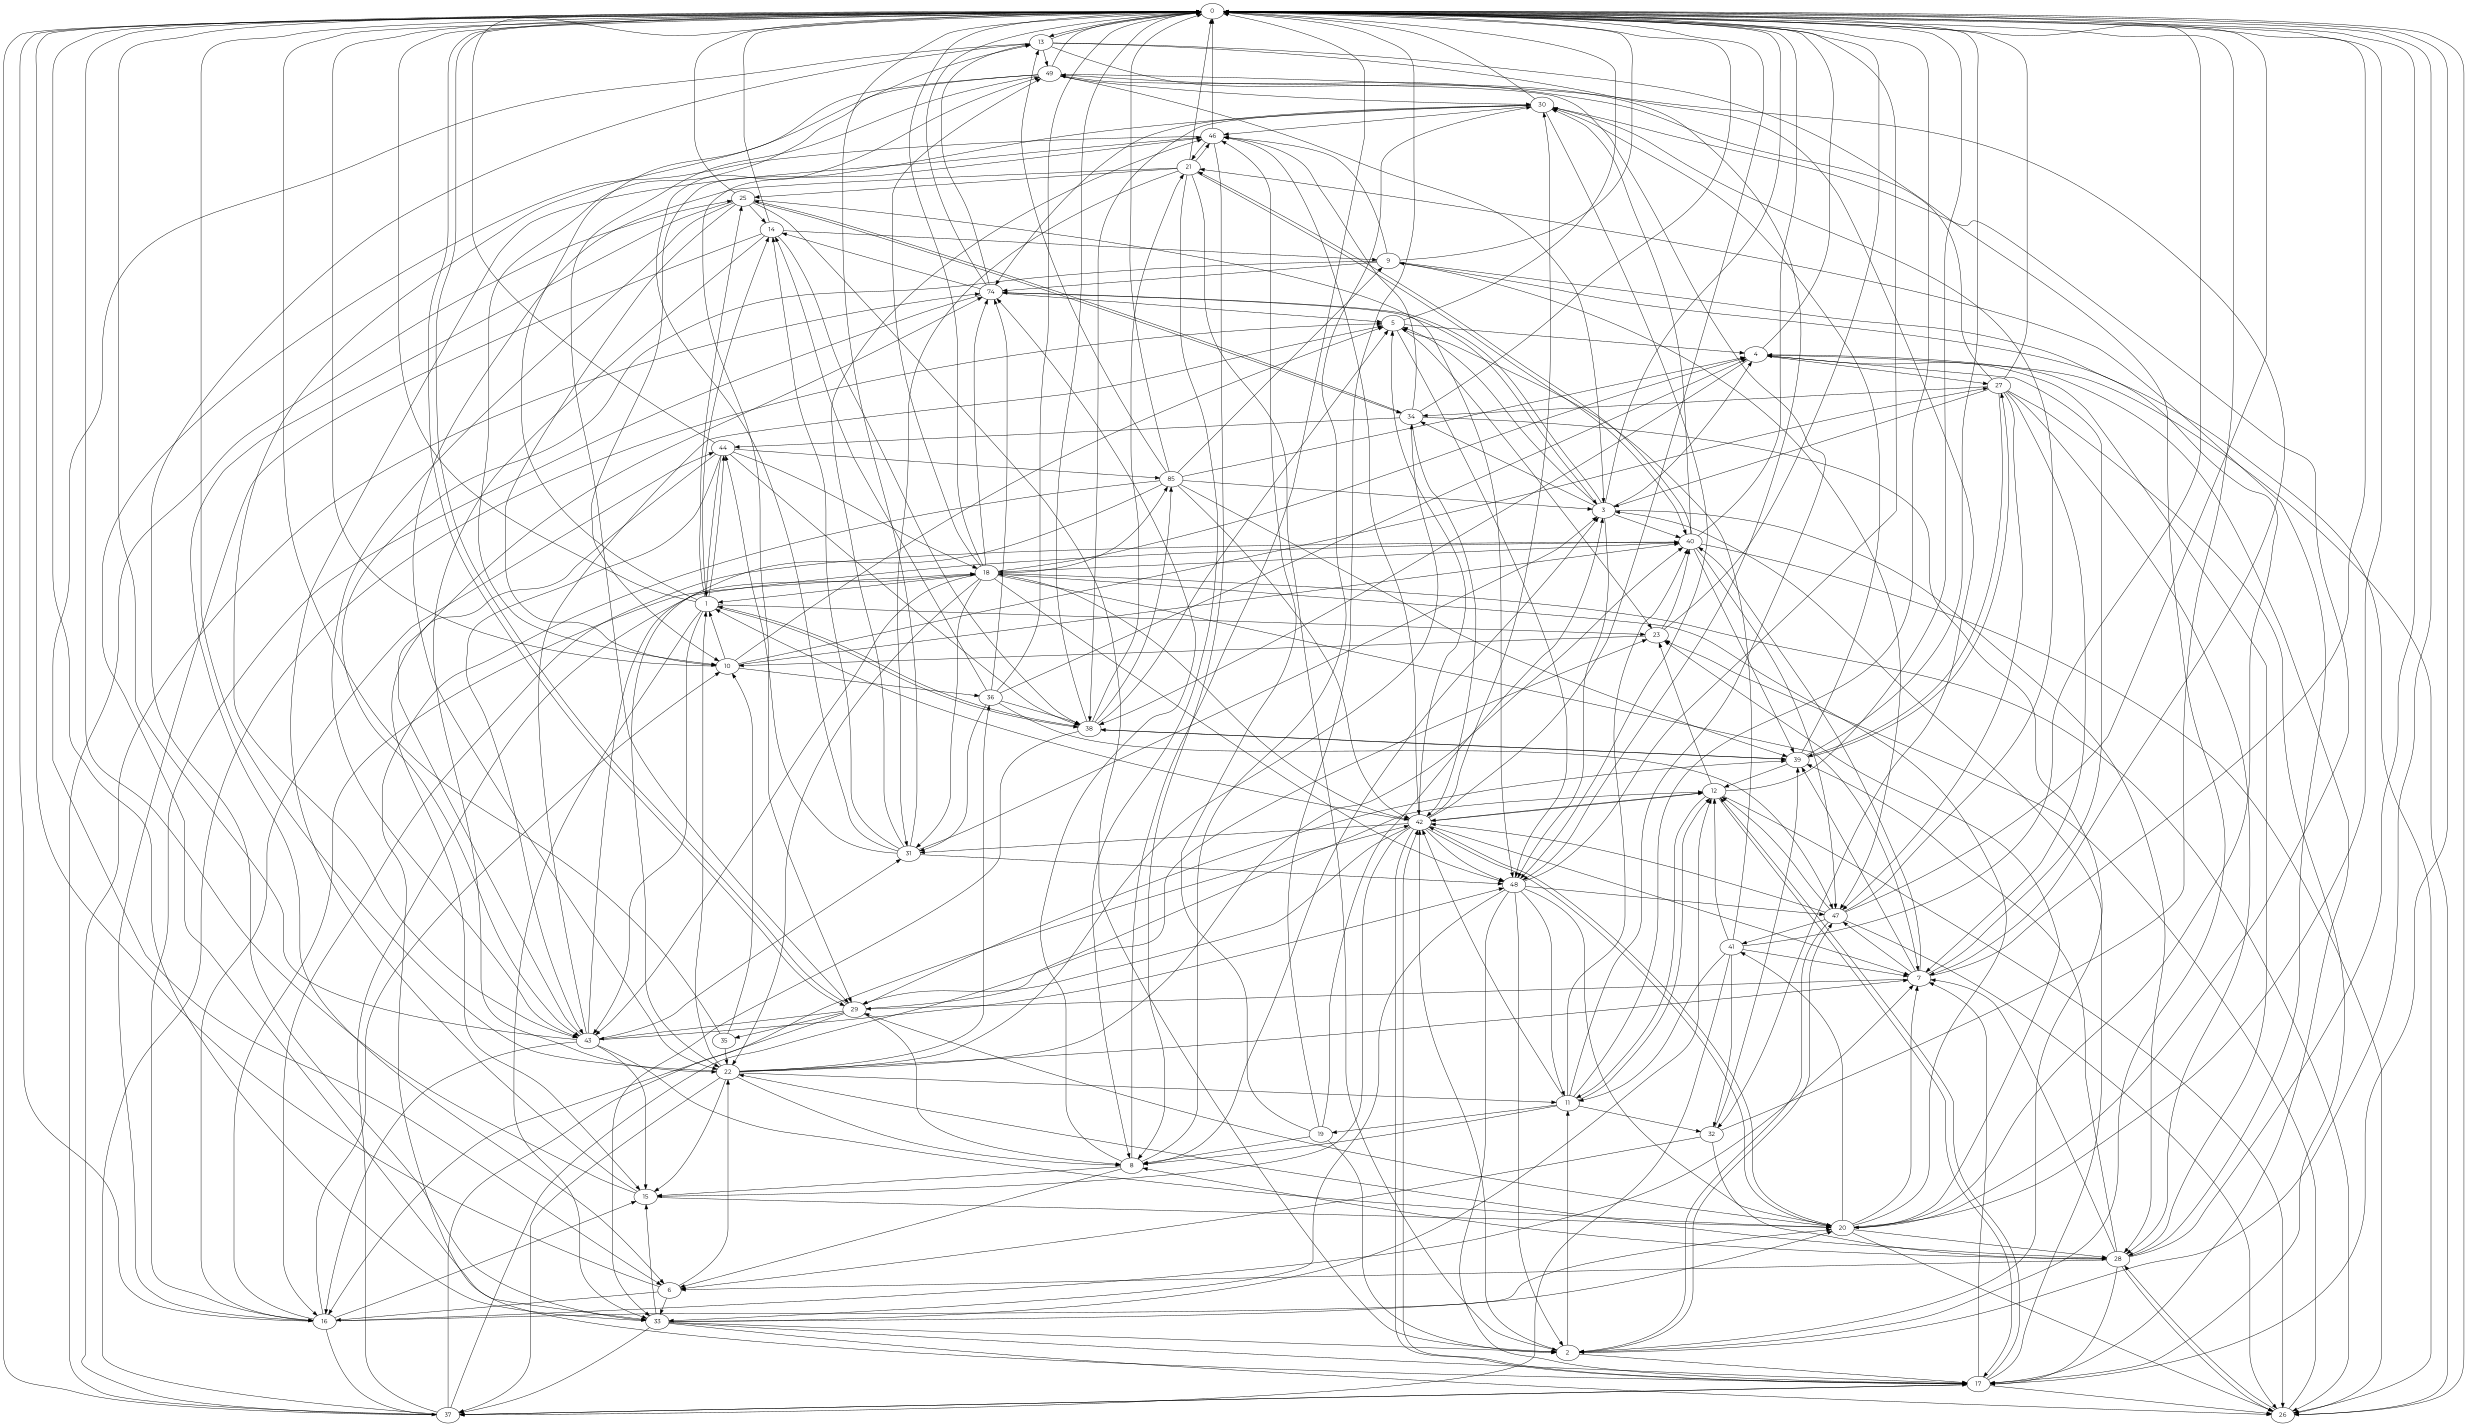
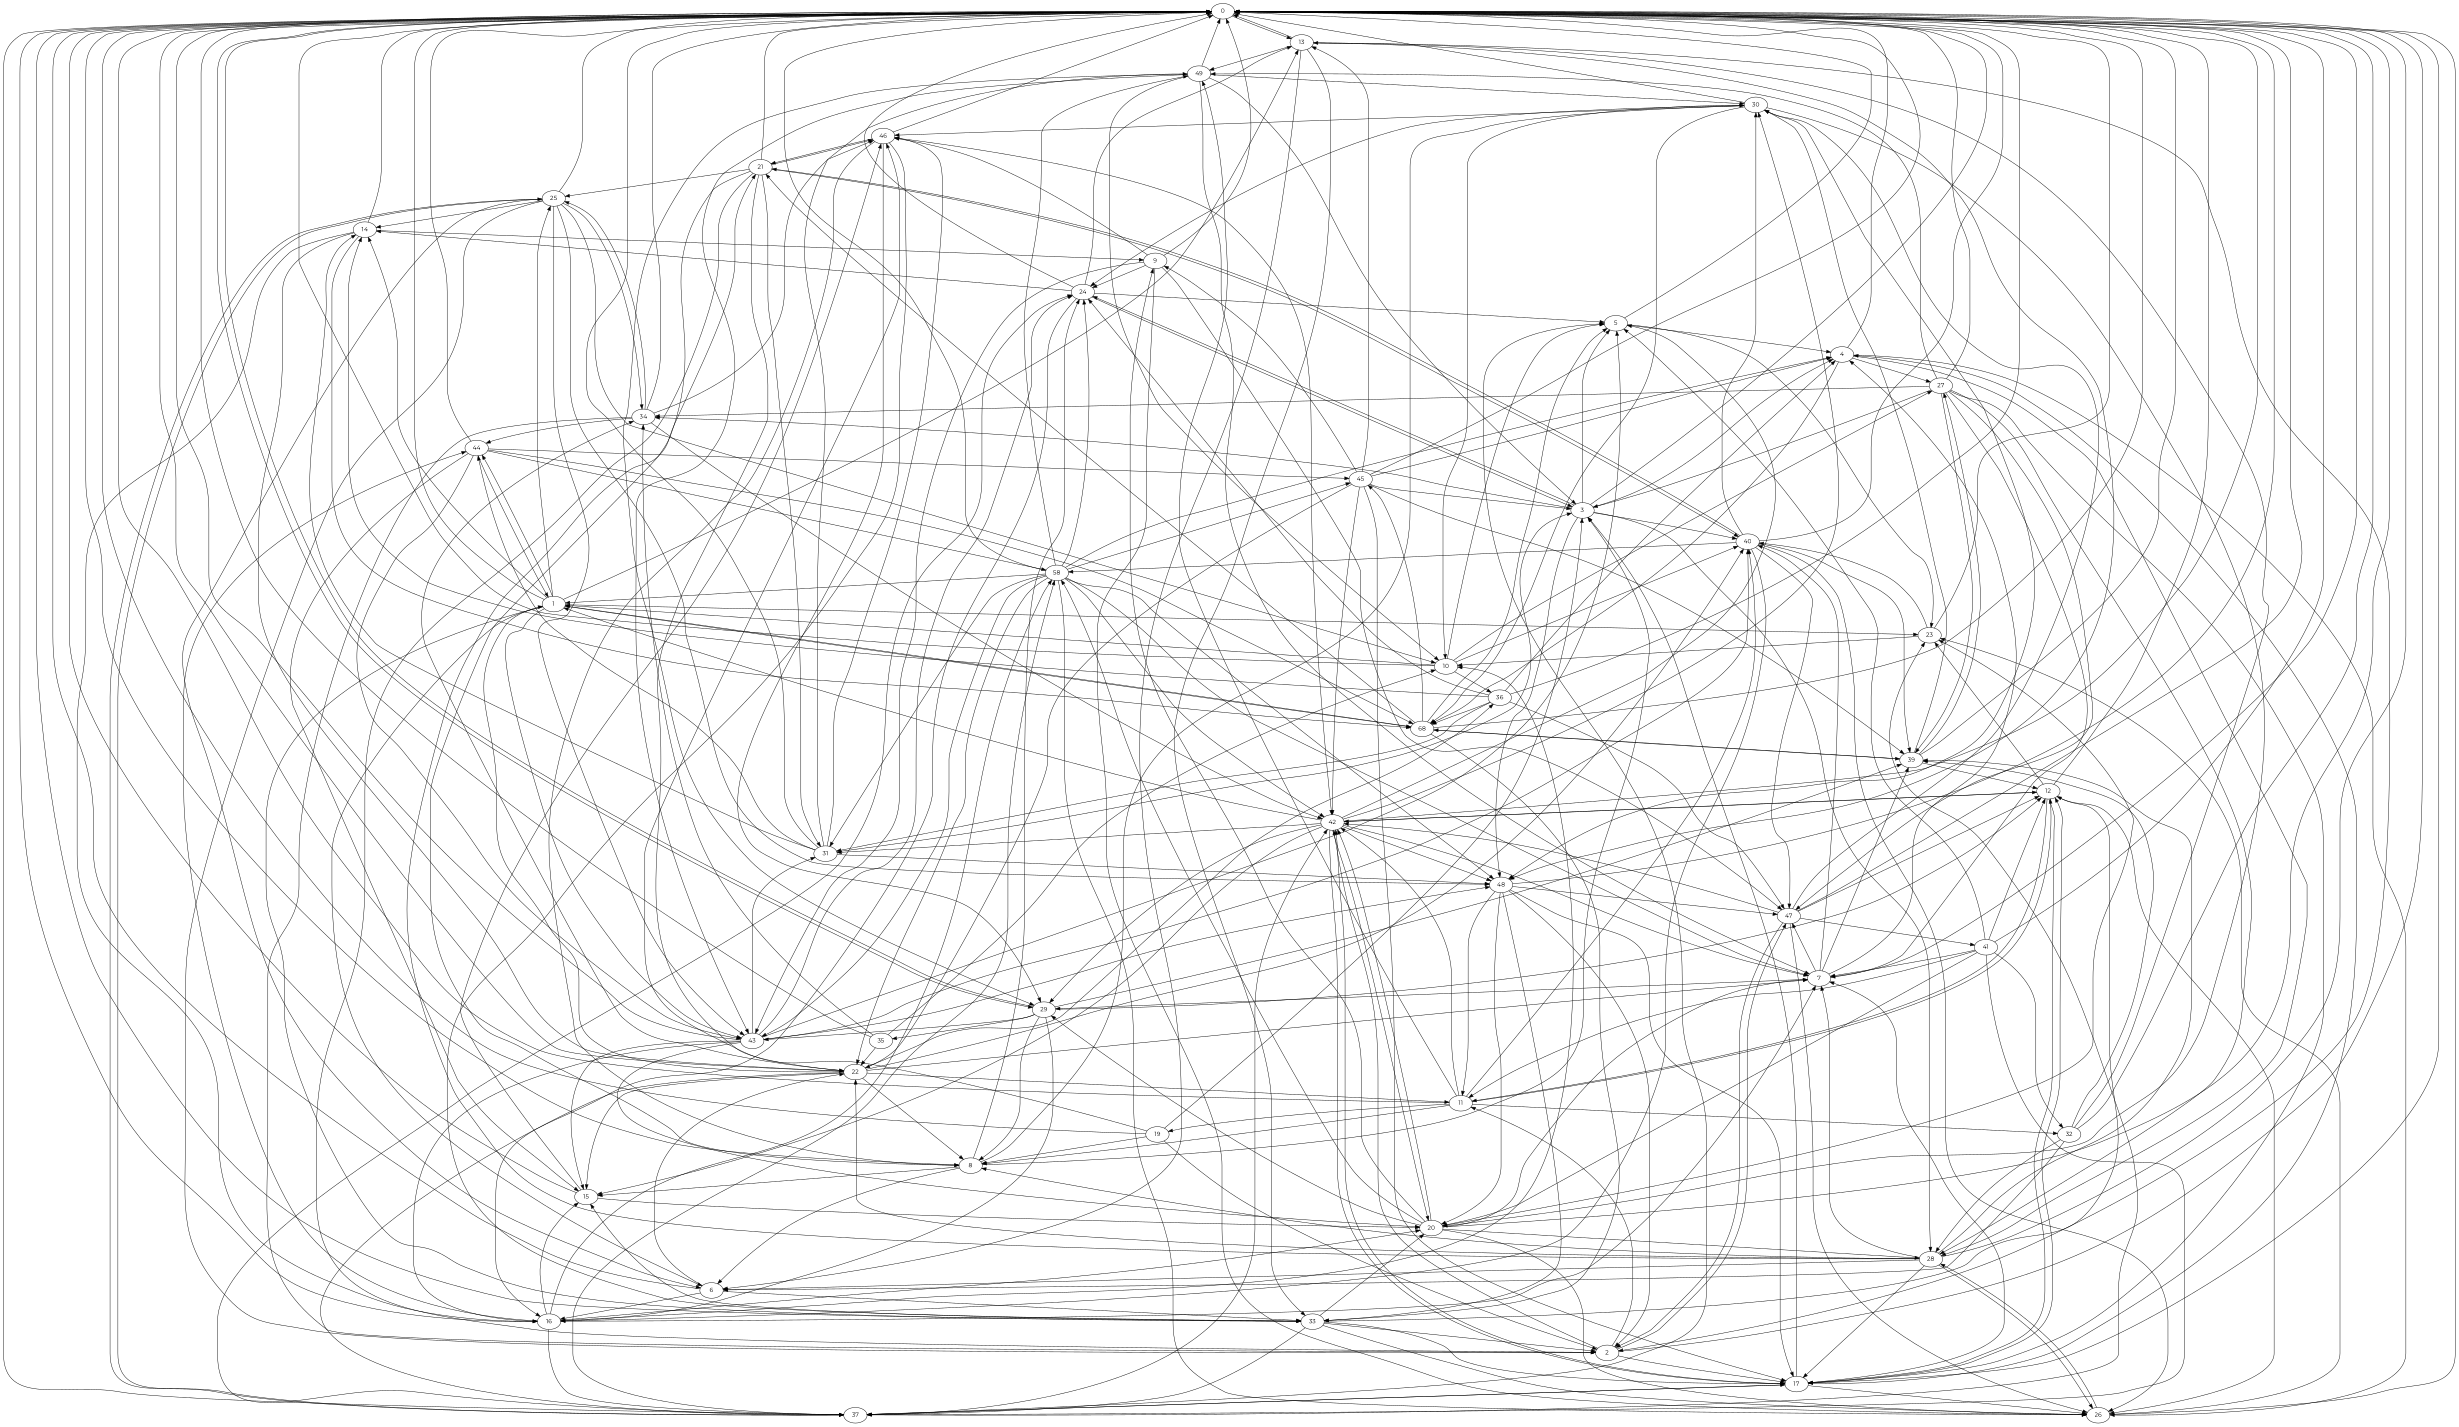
edge "13" -> "32": reversed
node "74": label "74" -> "24"
node "85": label "85" -> "45"
node "18": label "18" -> "58"
edge "5" -> "48": removed
node "38": label "38" -> "68"
edge "35" -> "34": added
edge "1" -> "6": added
edge "25" -> "37": added
edge "20" -> "41": reversed
